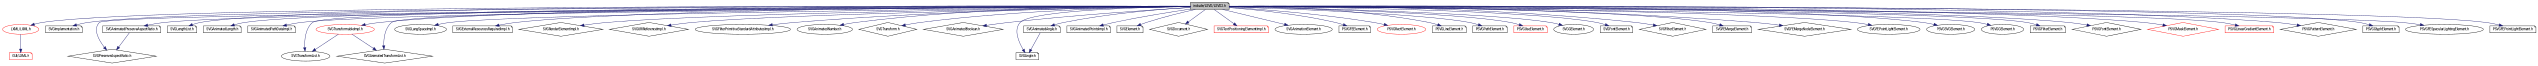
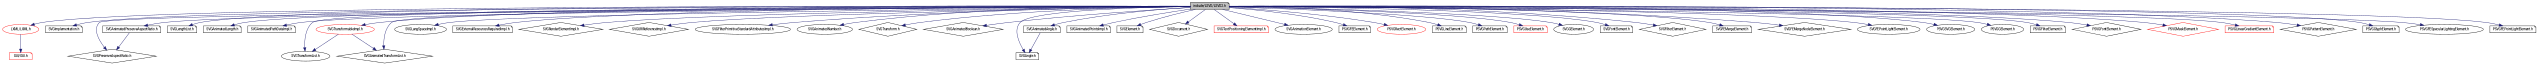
node "GUI/LXML.h": label "GUI/LXML.h" -> "GUI/GUI.h"
